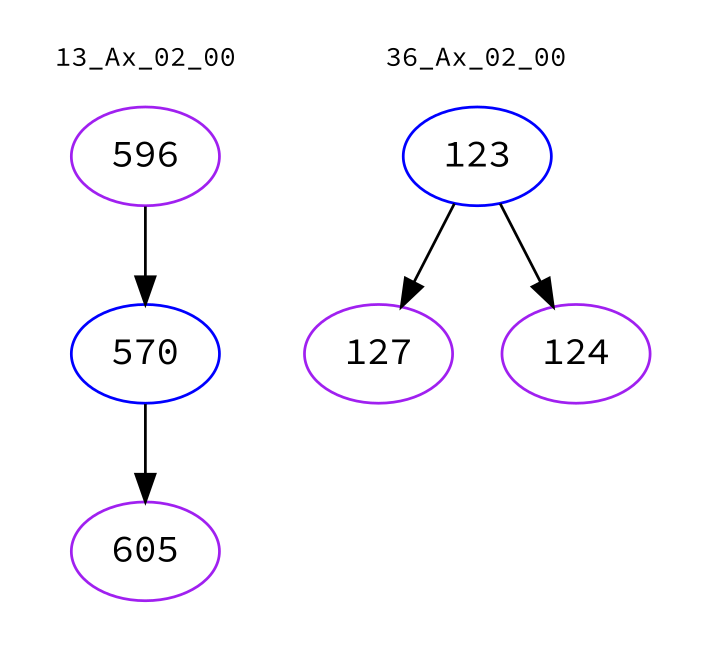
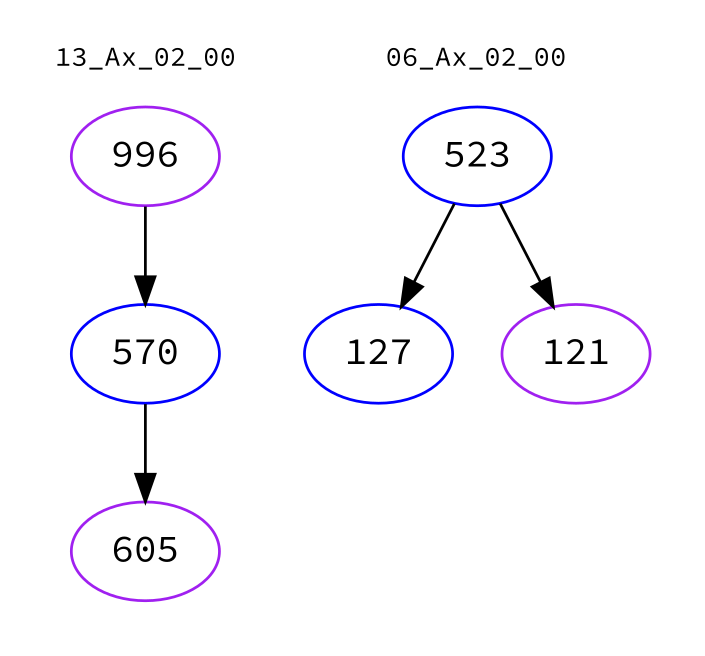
cluster "36_Ax_02_00": label "36_Ax_02_00" -> "06_Ax_02_00"
node "596": label "596" -> "996"
node "123": label "123" -> "523"
node "127": color purple -> blue
node "124": label "124" -> "121"
